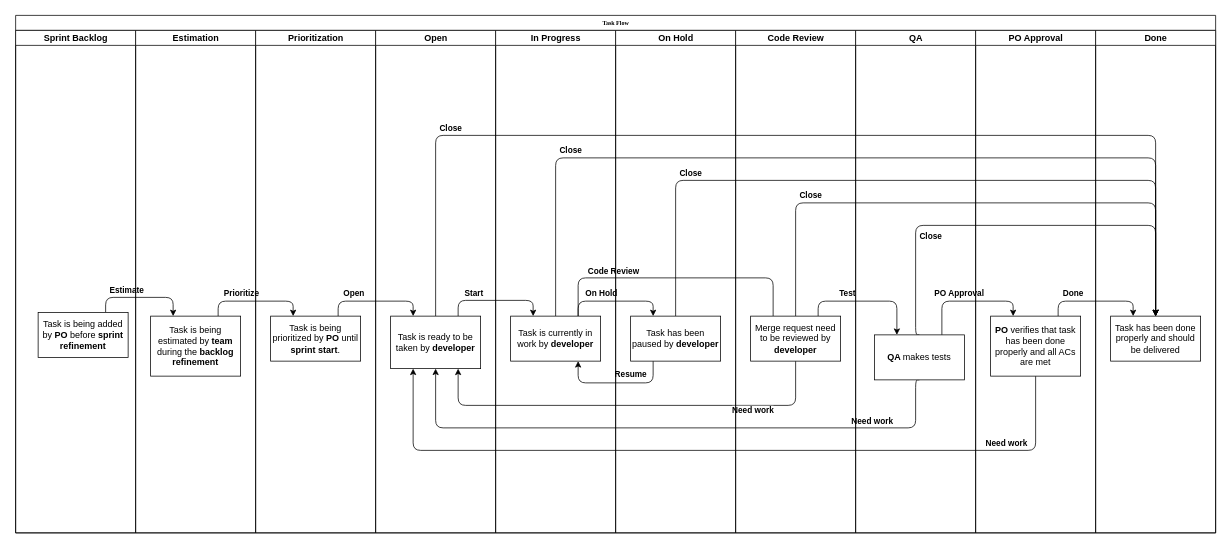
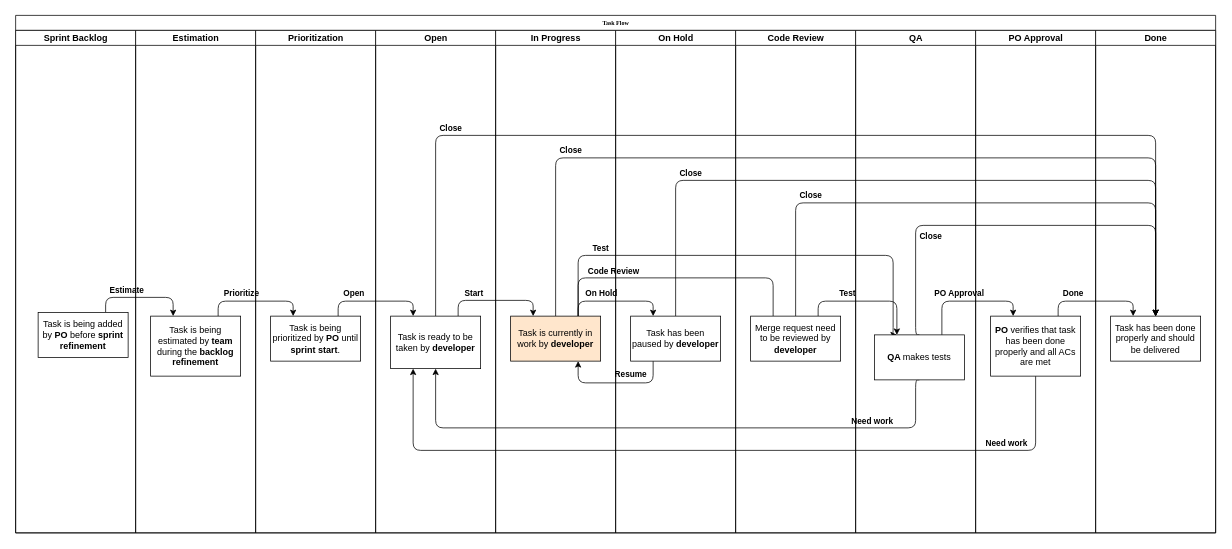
edge "Task is currently in work by developer" -> "QA makes tests": added, label "Test"
node "Task is currently in work by developer": fillcolor #ffffff -> #ffe6cc
edge "Merge request need to be reviewed by developer" -> "Task is ready to be taken by developer": removed, label "Need work"
